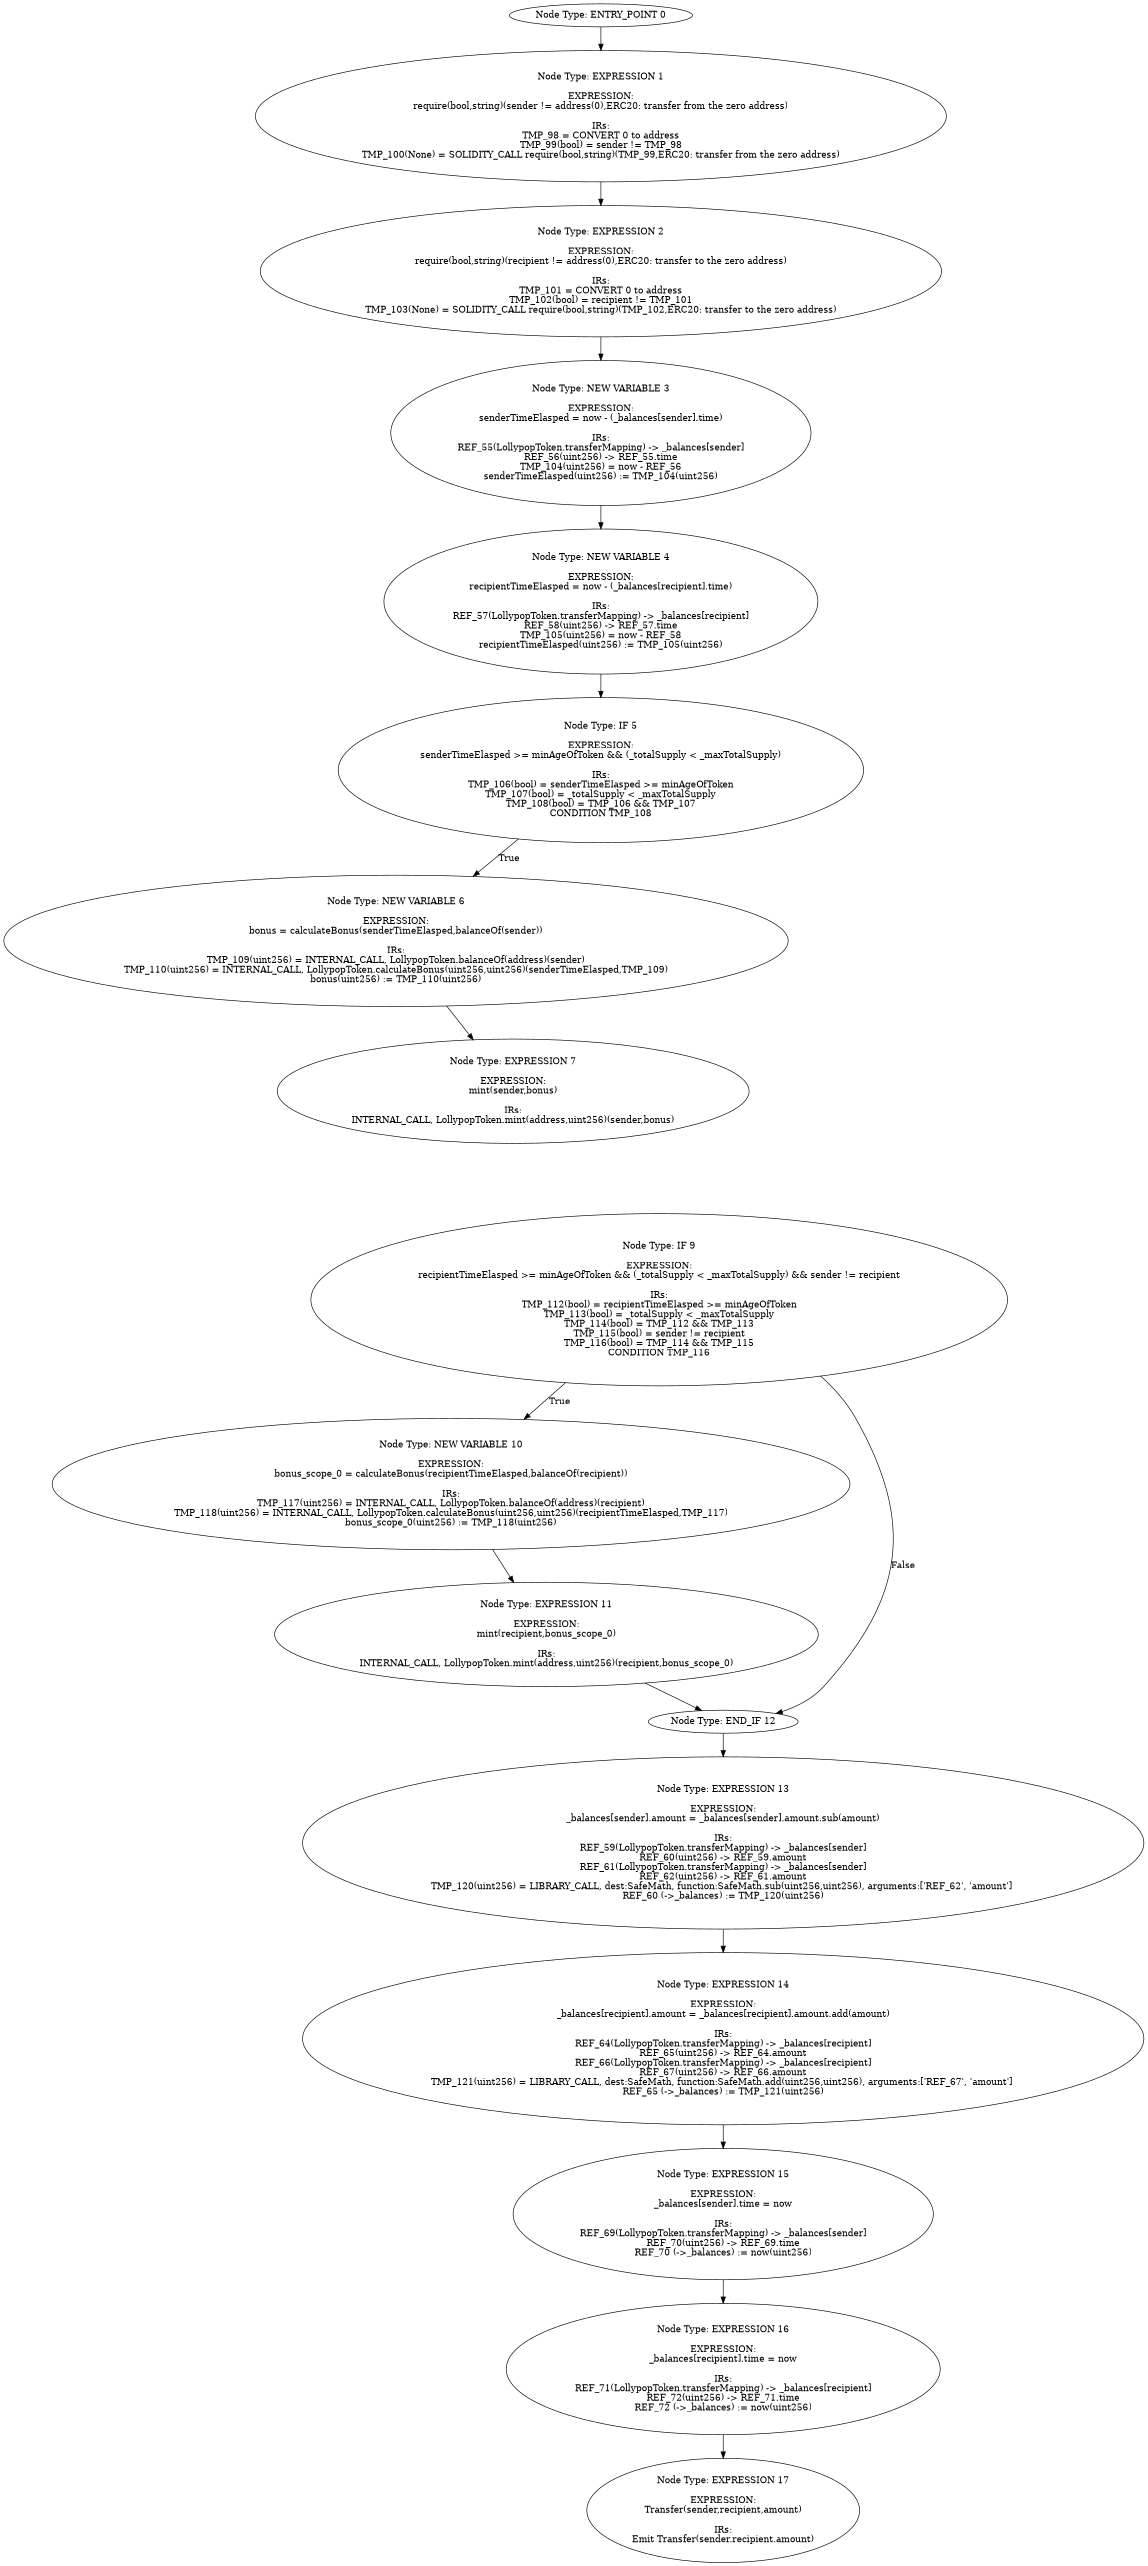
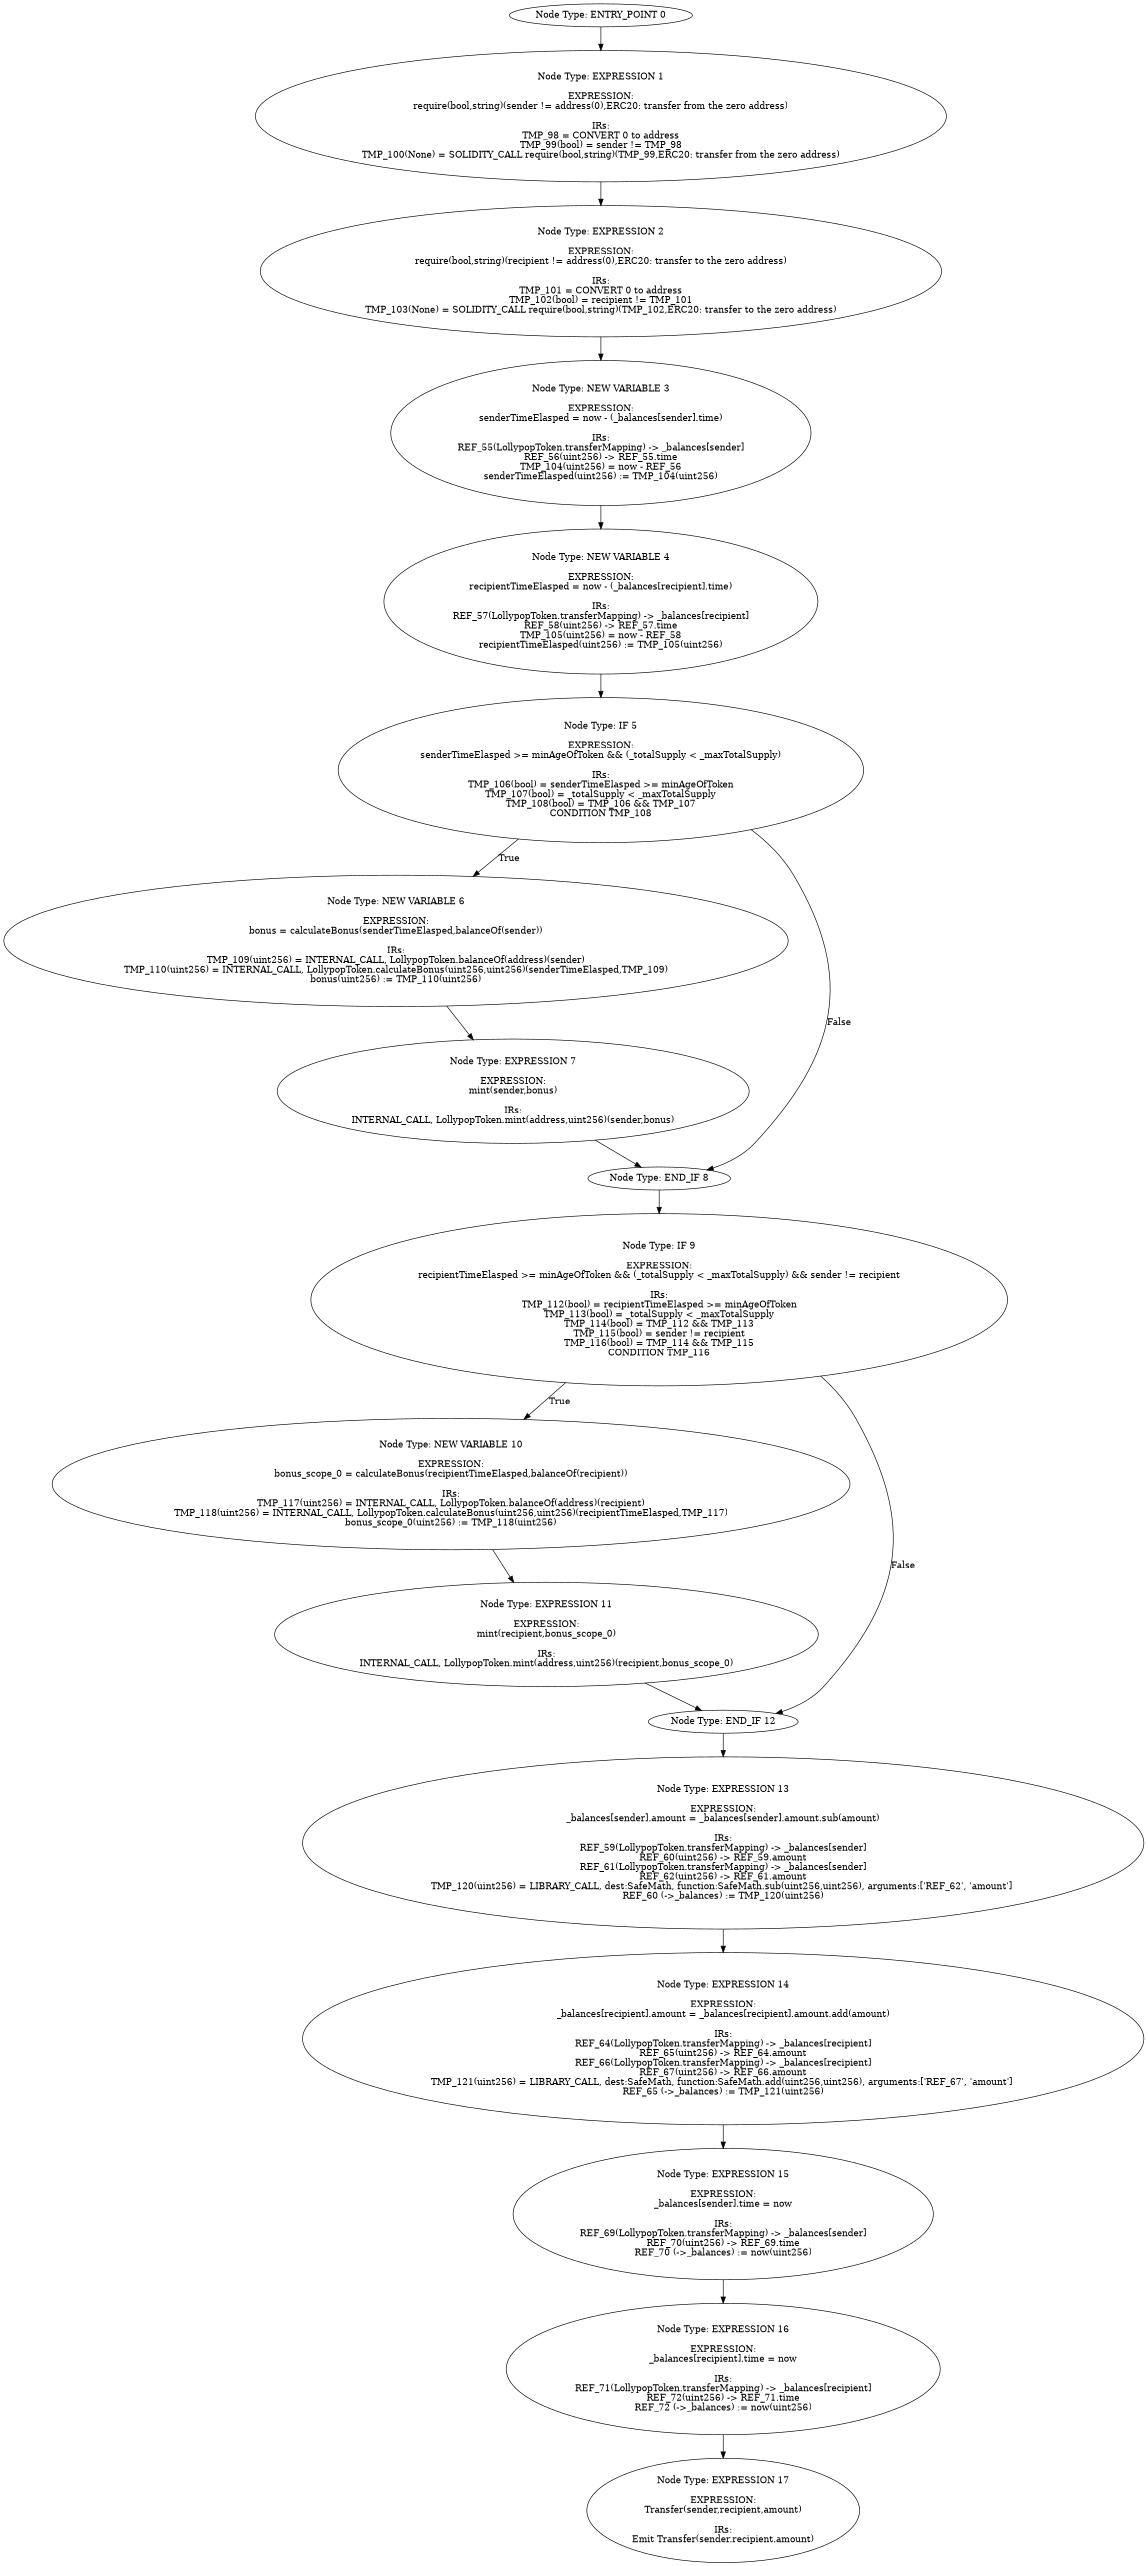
node "Node Type: END_IF 8": added
